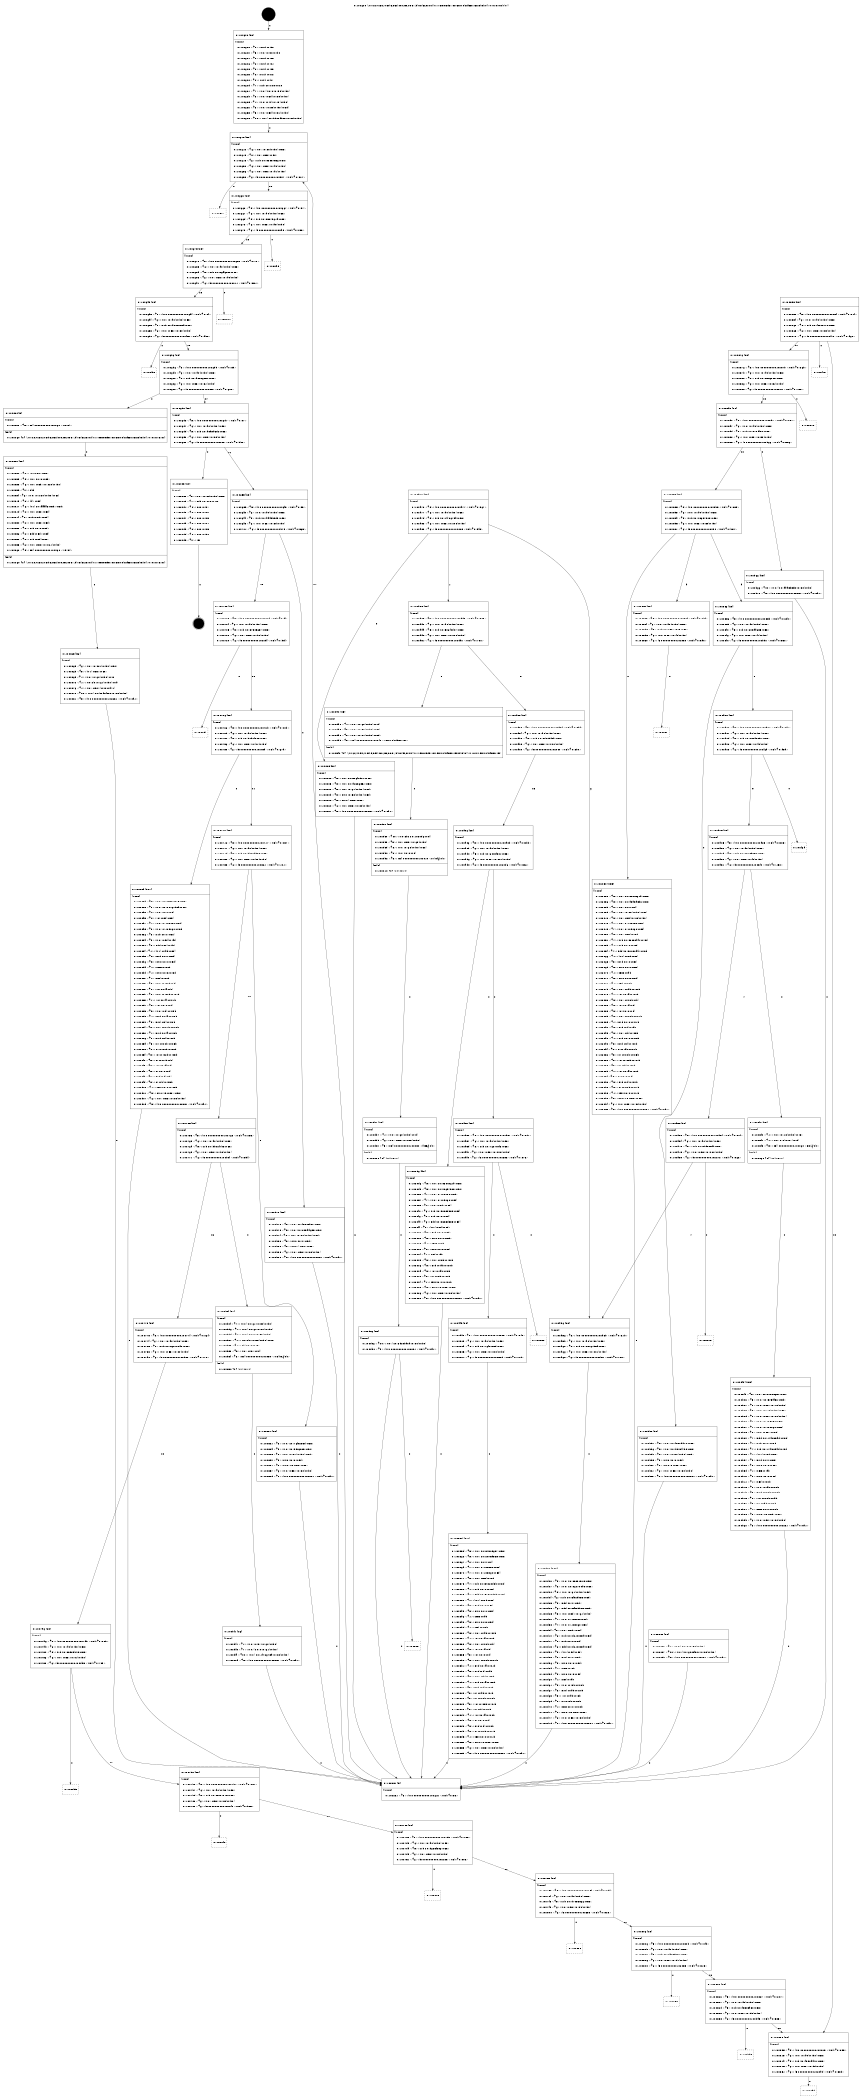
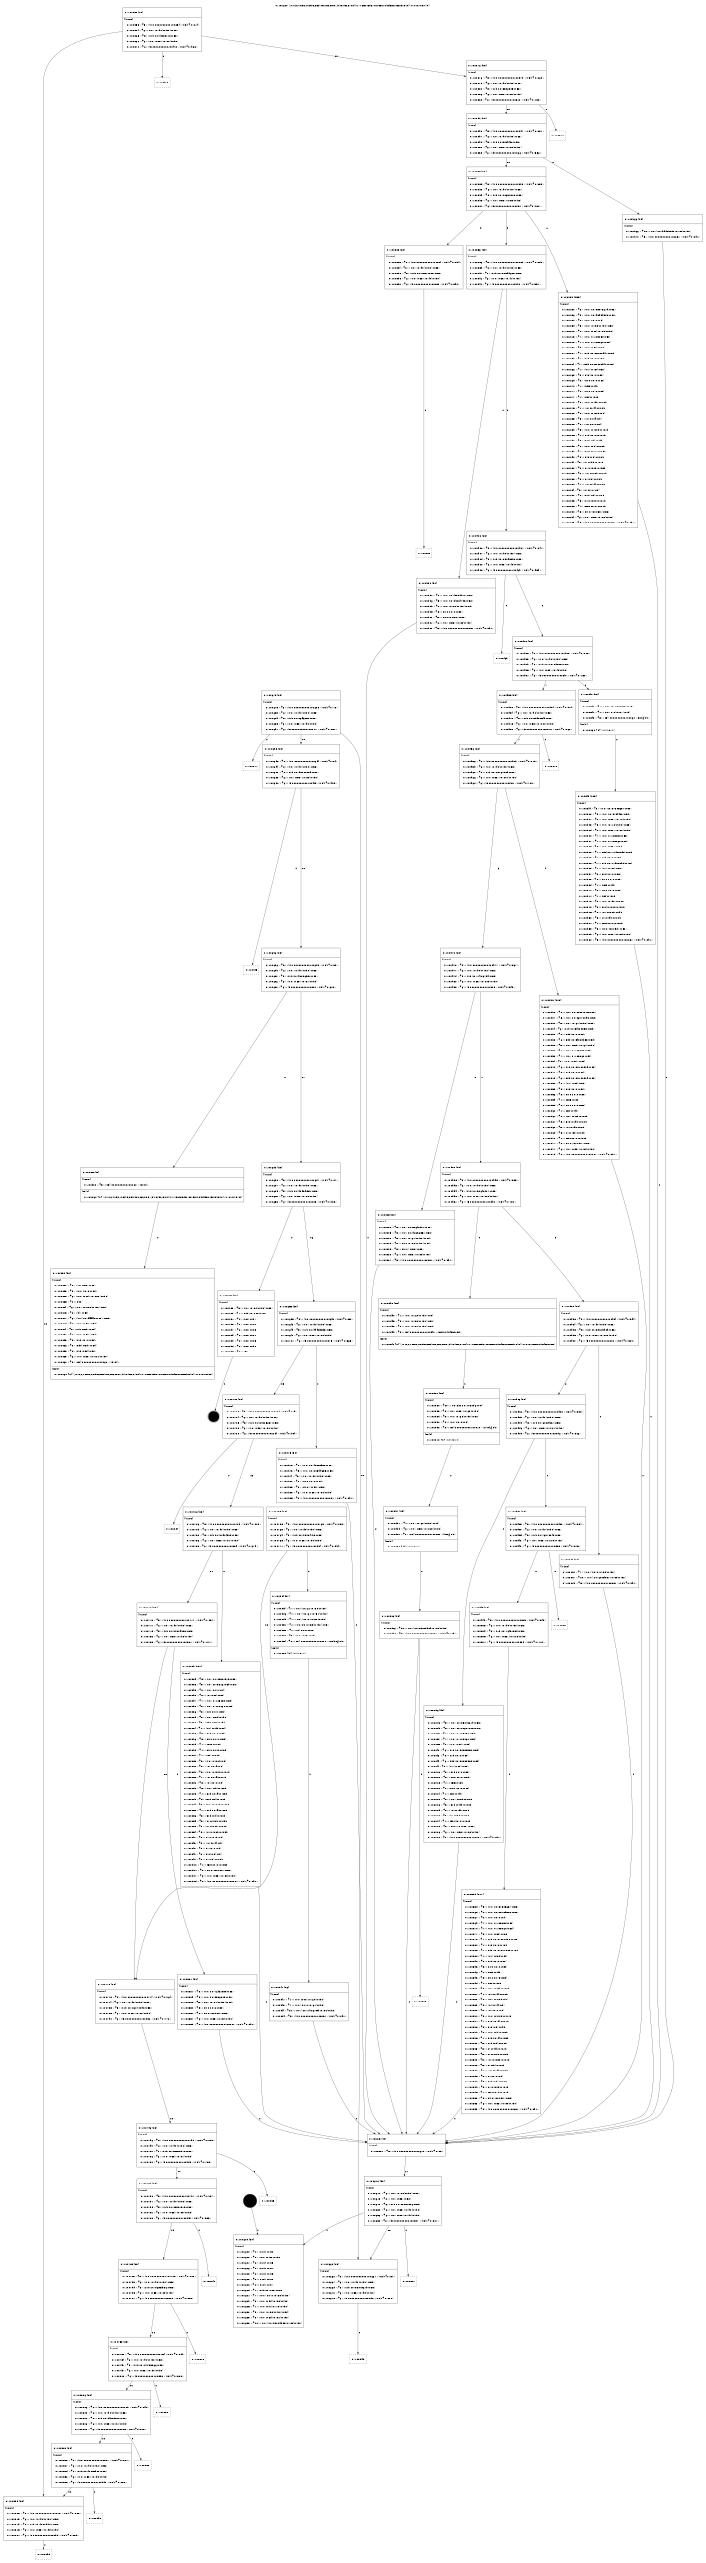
edge "0x401610 [50]" -> "0x401642 [32]": reversed
edge "0x401662 [28]" -> "0x40167e [28]": reversed
node "0x401c65 [36]": removed
edge "0x4019aa [28]" -> "0x4019c6 [28]": label " 15" -> " 2"
edge "0x401972 [28]" -> "0x401956 [28]": reversed
edge "0x401742 [28]" -> "0x40175e [28]": now "0x401742 [28]" -> "0x40177a [28]"
edge "0x4019aa [28]" -> "0x4020c0 [22]": added, label "1"
